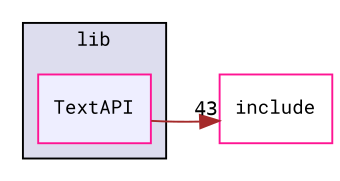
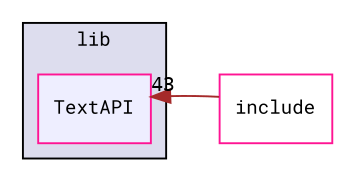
edge "TextAPI" -> "include": reversed
